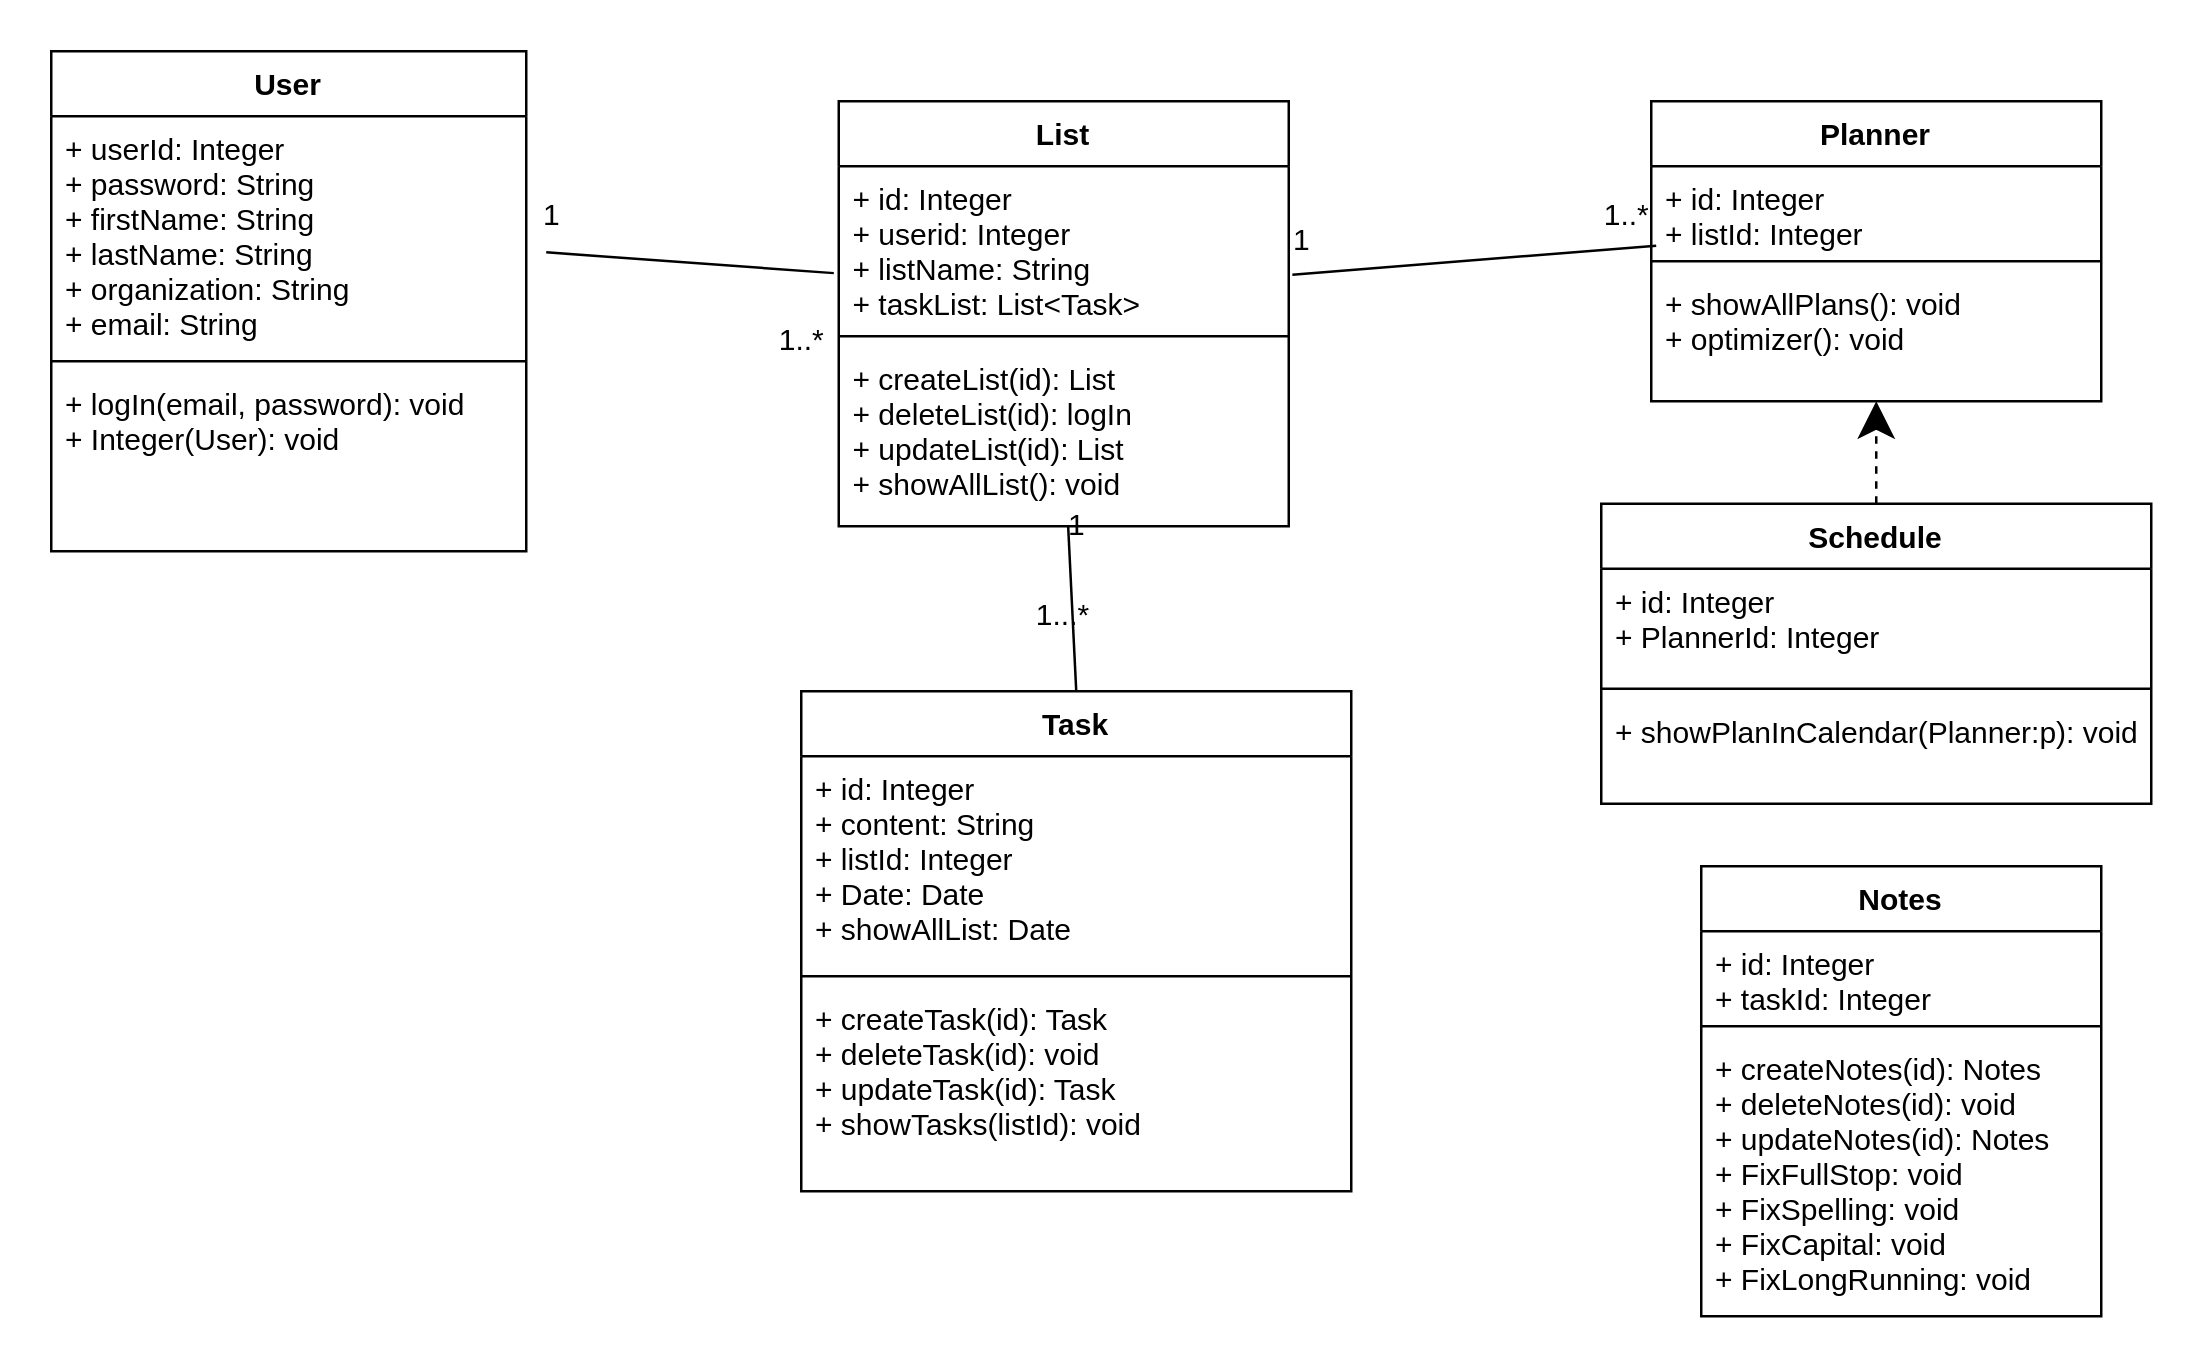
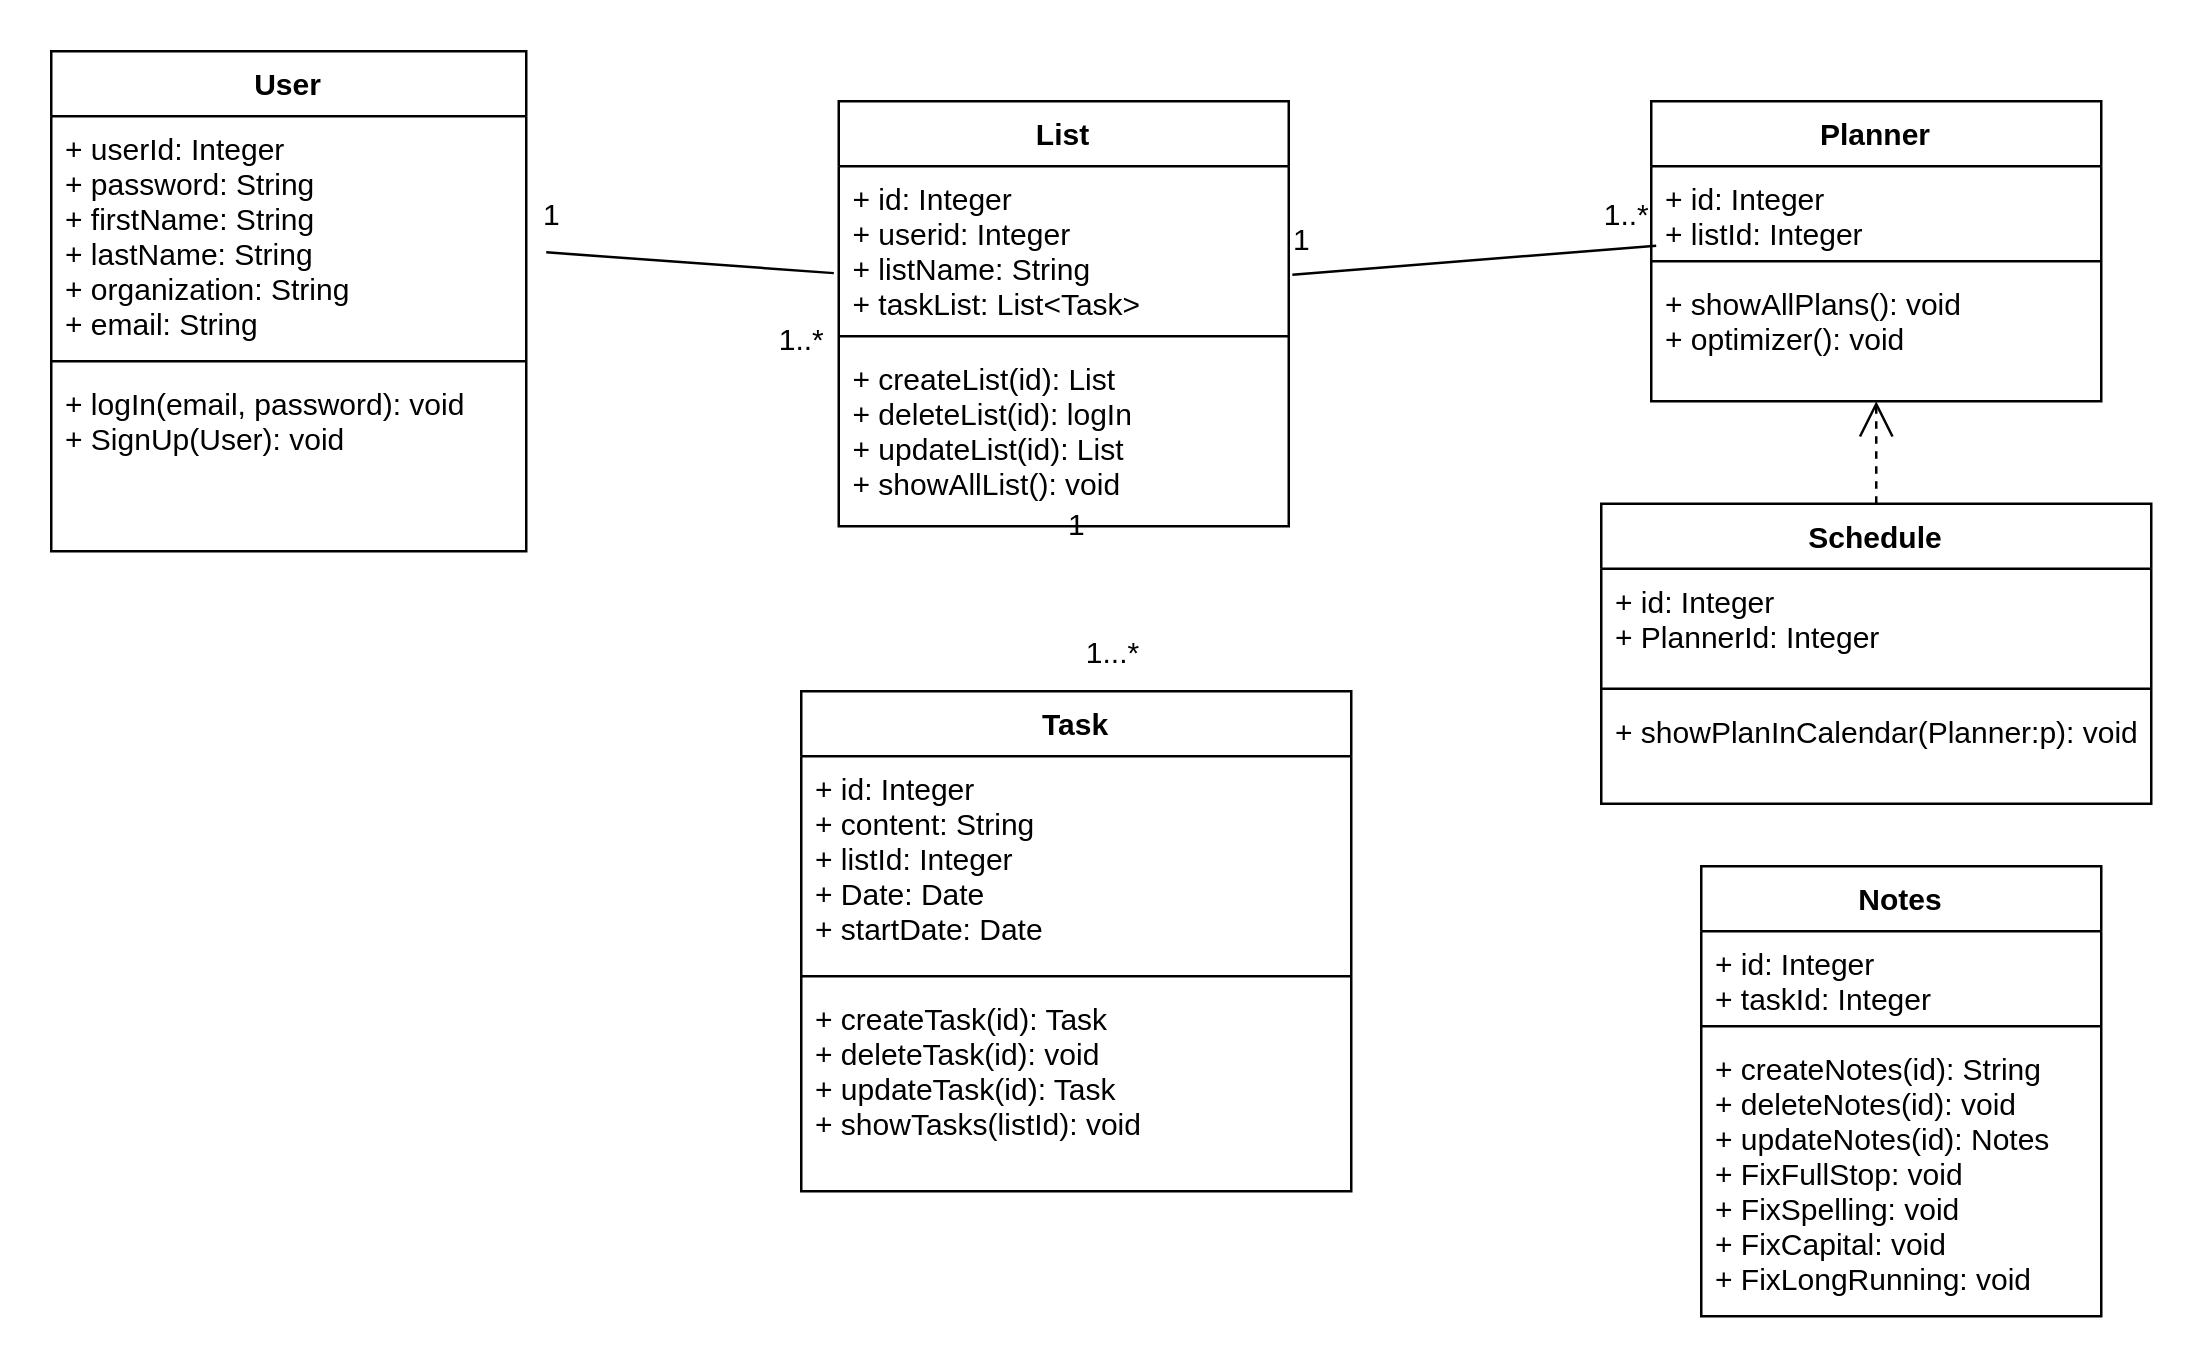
node "+ logIn(email, password): void + Integer(User): void": label "+ logIn(email, password): void + Integer(User): void" -> "+ logIn(email, password): void + SignUp(User): void"
edge "Schedule" -> "+ showAllPlans(): void + optimizer(): void": arrowhead classic -> open
edge "+ createList(id): List + deleteList(id): logIn + updateList(id): List + showAllList(): void" -- "Task": removed
node "1...*": moved (1064, 616) -> (1114, 654)
node "+ id: Integer + content: String + listId: Integer + Date: Date + showAllList: Date": label "+ id: Integer + content: String + listId: Integer + Date: Date + showAllList: Date" -> "+ id: Integer + content: String + listId: Integer + Date: Date + startDate: Date"
node "+ createNotes(id): Notes + deleteNotes(id): void + updateNotes(id): Notes + FixFullStop: void + FixSpelling: void + FixCapital: void + FixLongRunning: void": label "+ createNotes(id): Notes + deleteNotes(id): void + updateNotes(id): Notes + FixFullStop: void + FixSpelling: void + FixCapital: void + FixLongRunning: void" -> "+ createNotes(id): String + deleteNotes(id): void + updateNotes(id): Notes + FixFullStop: void + FixSpelling: void + FixCapital: void + FixLongRunning: void"
